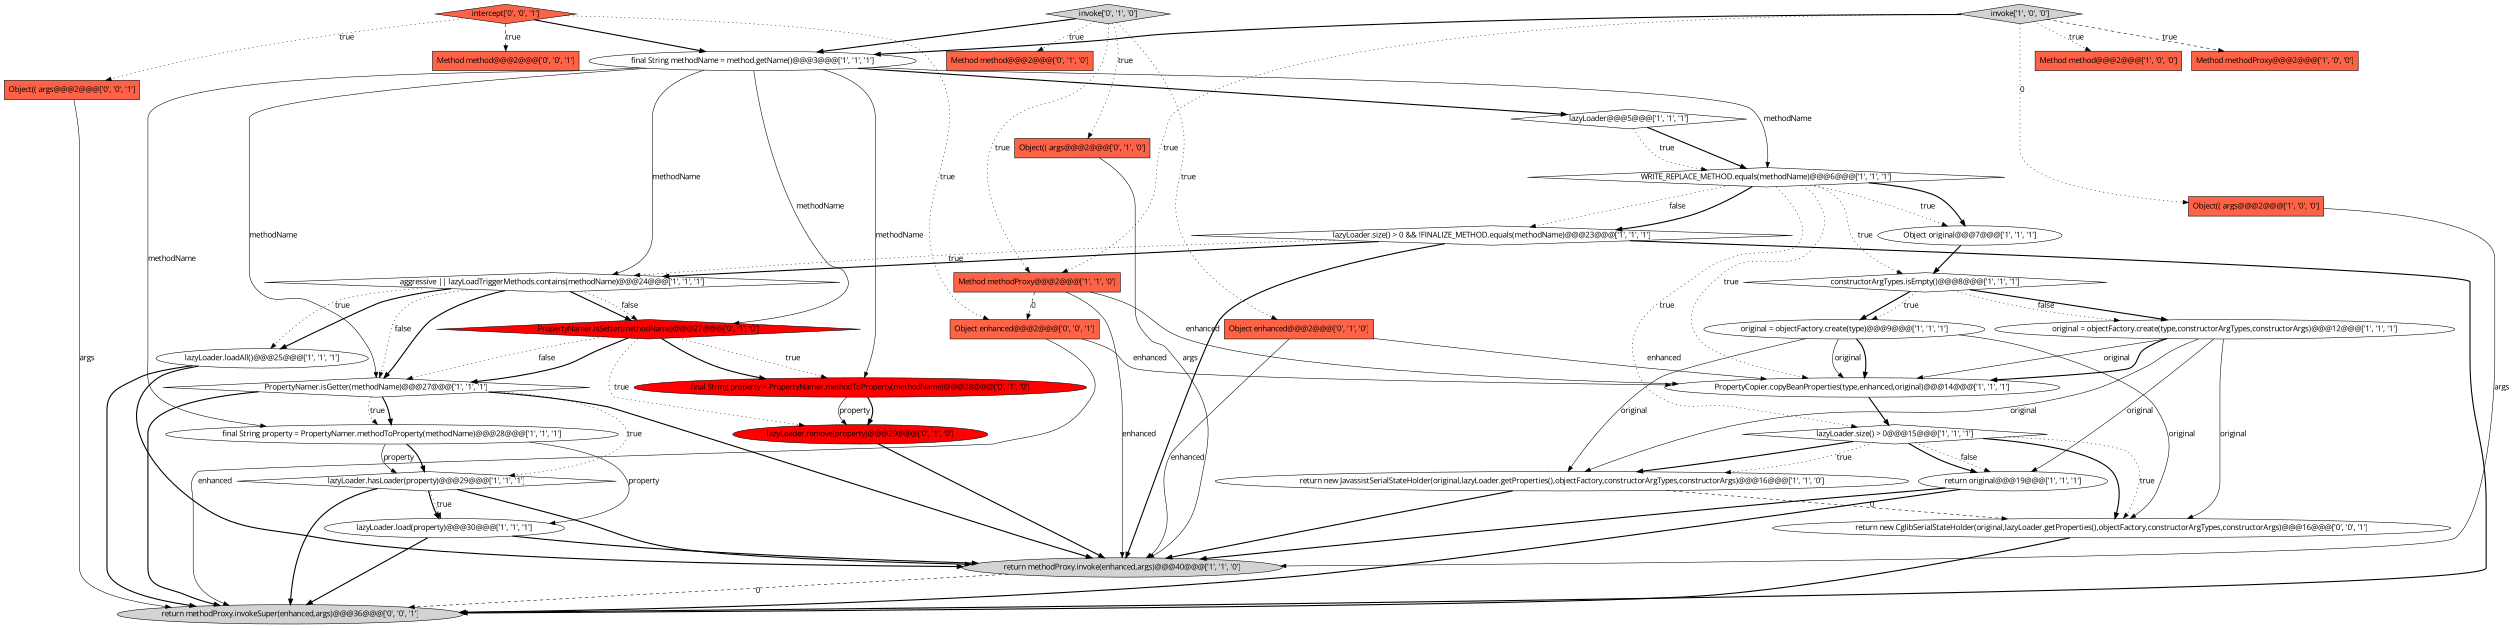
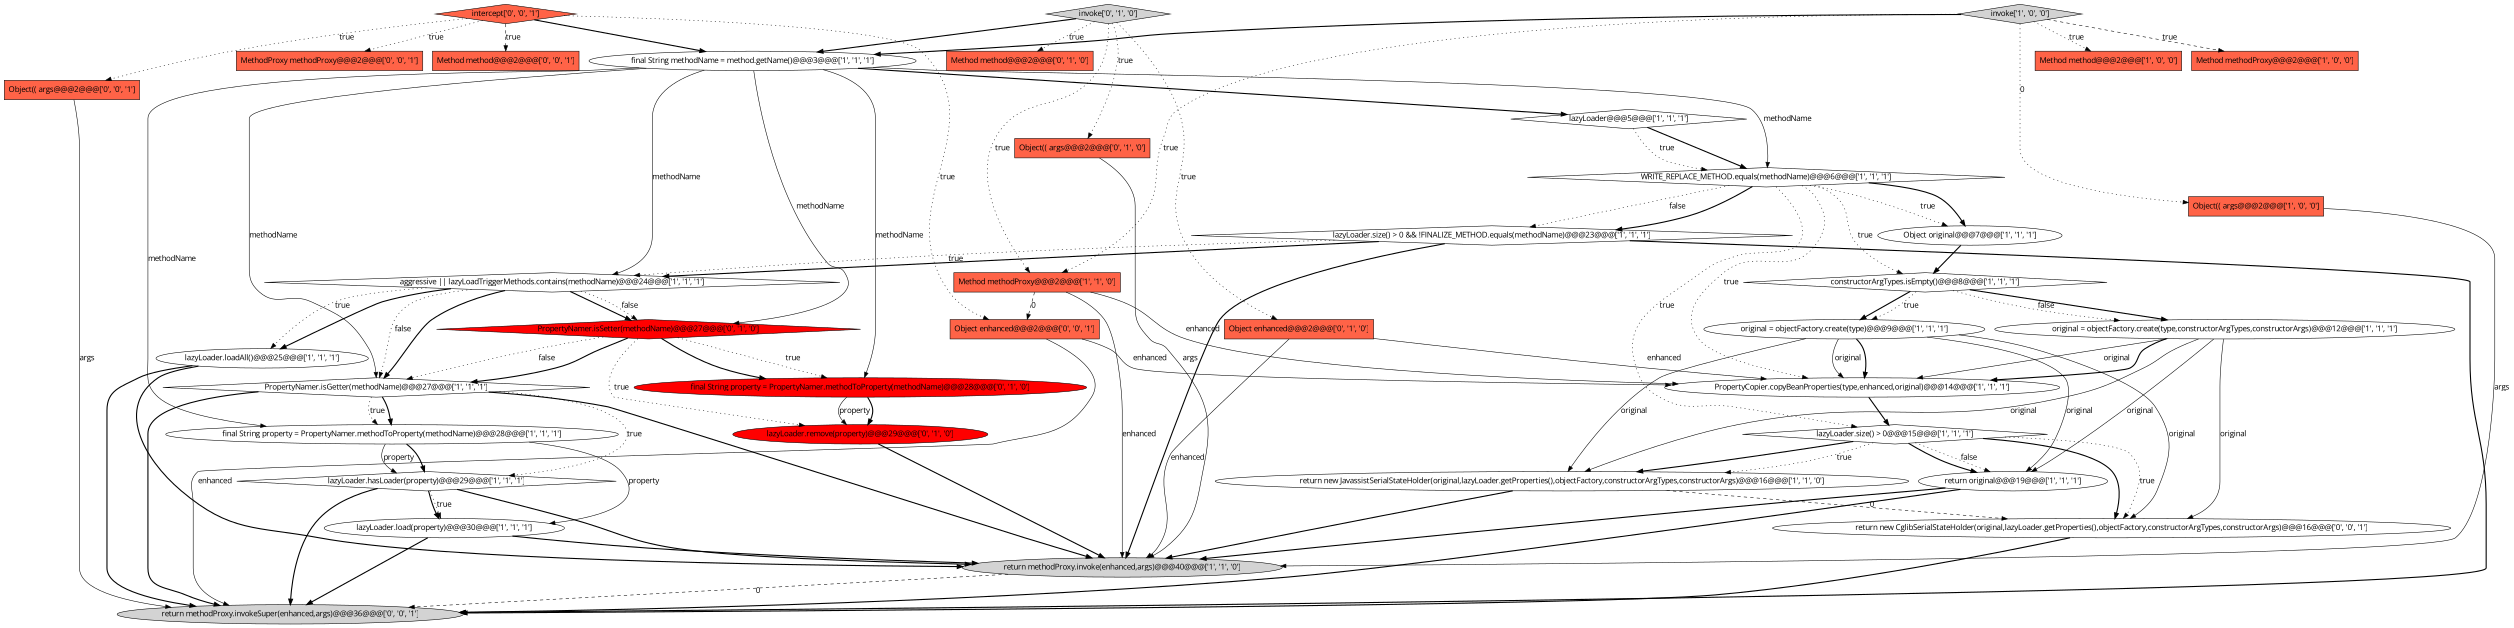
node "MethodProxy methodProxy@@@2@@@['0', '0', '1']": added
edge "original = objectFactory.create(type)@@@9@@@['1', '1', '1']" -> "return original@@@19@@@['1', '1', '1']": added, label "original"
